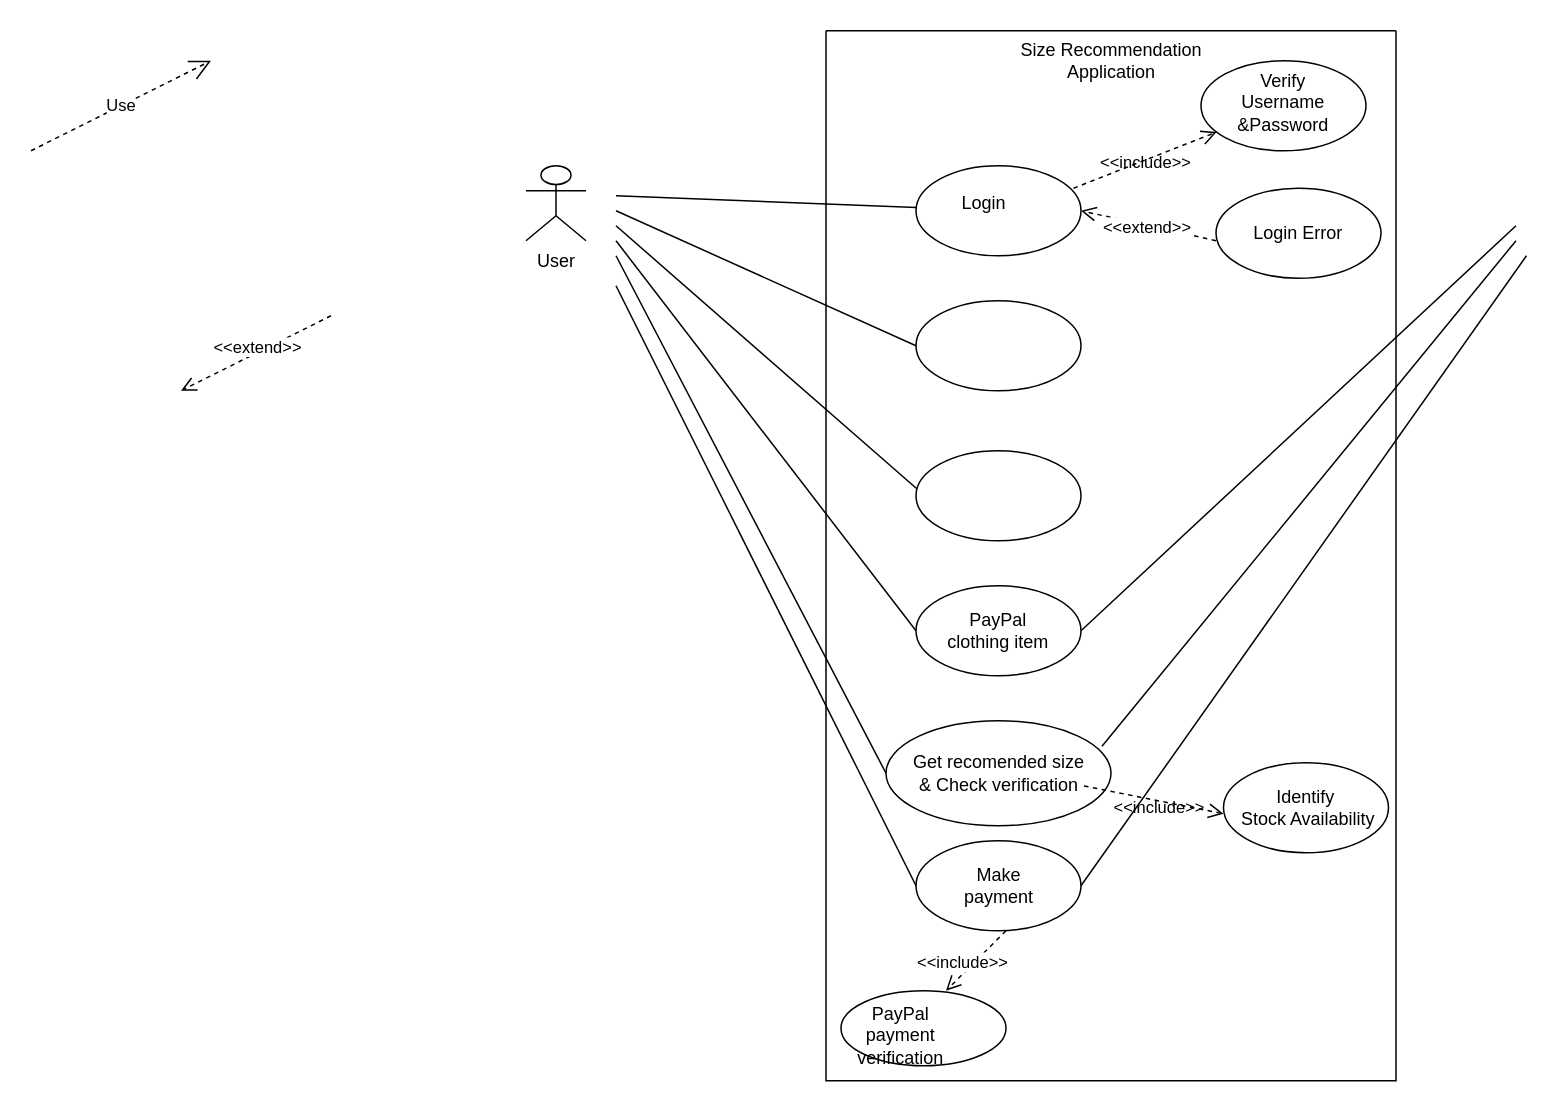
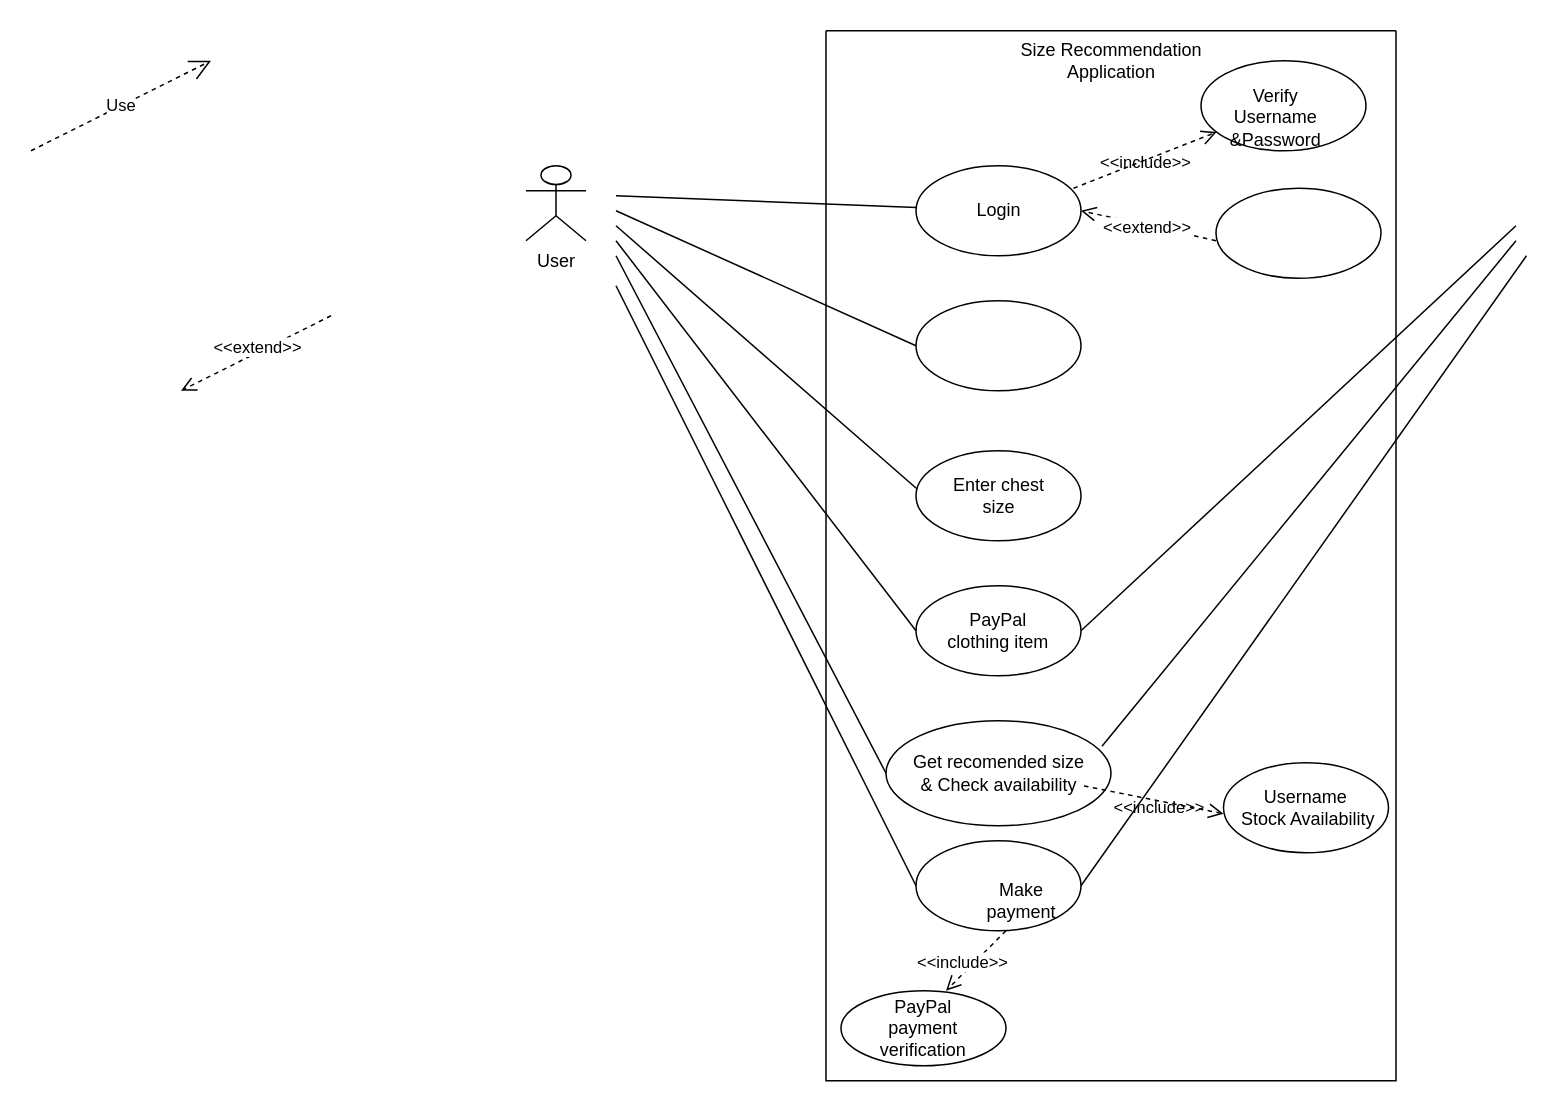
node "Verify Username &Password": moved (1283, 102) -> (1276, 117)
node "Login": moved (983, 203) -> (998, 211)
node "Login Error": removed
node "Enter chest size": added
node "Get recomended size & Check verification": label "Get recomended size & Check verification" -> "Get recomended size & Check availability"
node "Identify Stock Availability": label "Identify Stock Availability" -> "Username Stock Availability"
node "Make payment": moved (998, 886) -> (1021, 901)
node "PayPal payment verification": moved (901, 1036) -> (923, 1028)
